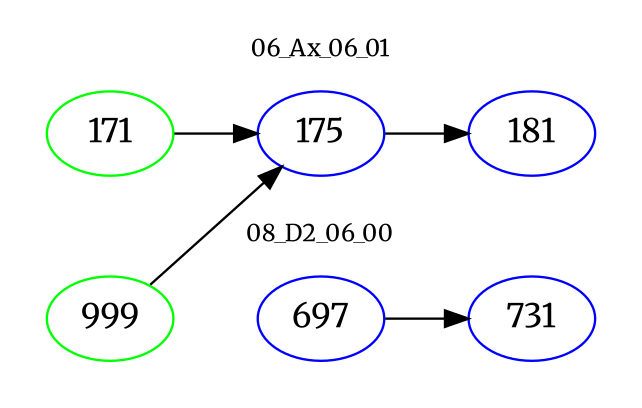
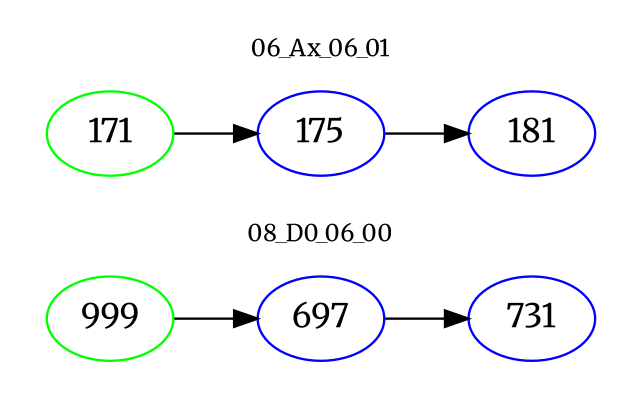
edge "999" -> "175": now "999" -> "697"
cluster "08_D2_06_00": label "08_D2_06_00" -> "08_D0_06_00"
